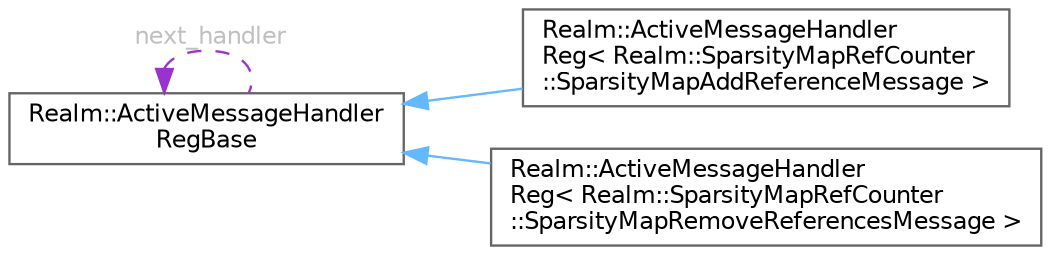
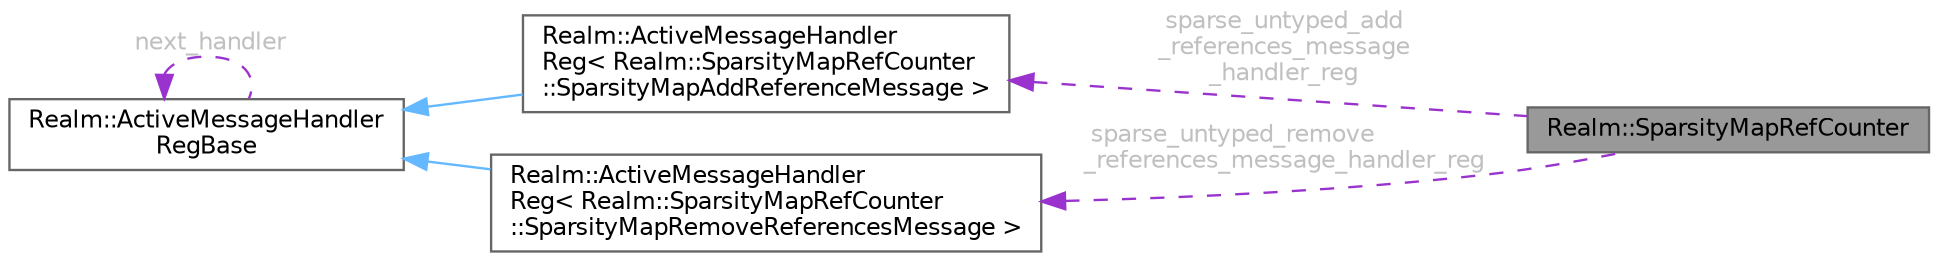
node "Realm::SparsityMapRefCounter": added
